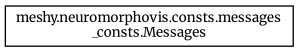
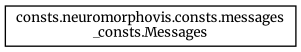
node "meshy.neuromorphovis.consts.messages _consts.Messages": label "meshy.neuromorphovis.consts.messages _consts.Messages" -> "consts.neuromorphovis.consts.messages _consts.Messages"
